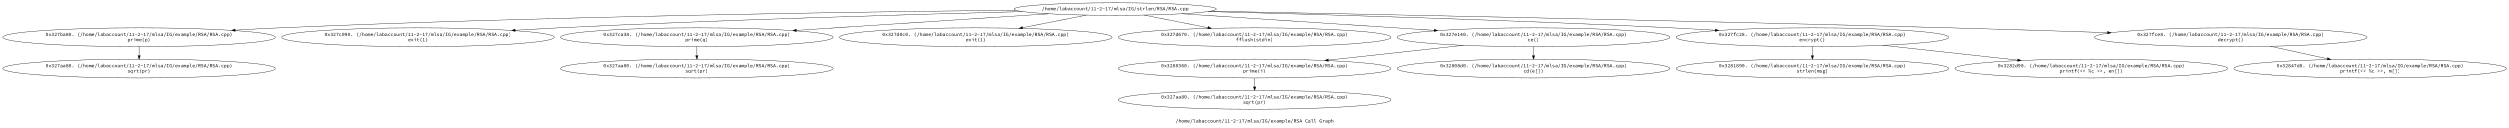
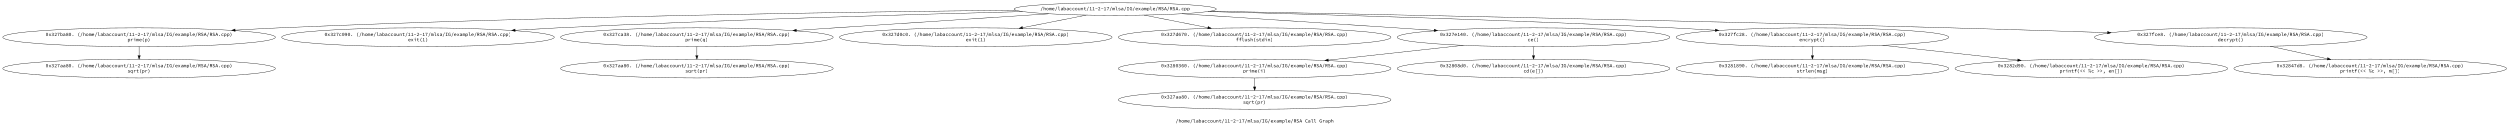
node "/home/labaccount/11-2-17/mlsa/IG/strlen/RSA/RSA.cpp": label "/home/labaccount/11-2-17/mlsa/IG/strlen/RSA/RSA.cpp" -> "/home/labaccount/11-2-17/mlsa/IG/example/RSA/RSA.cpp"
